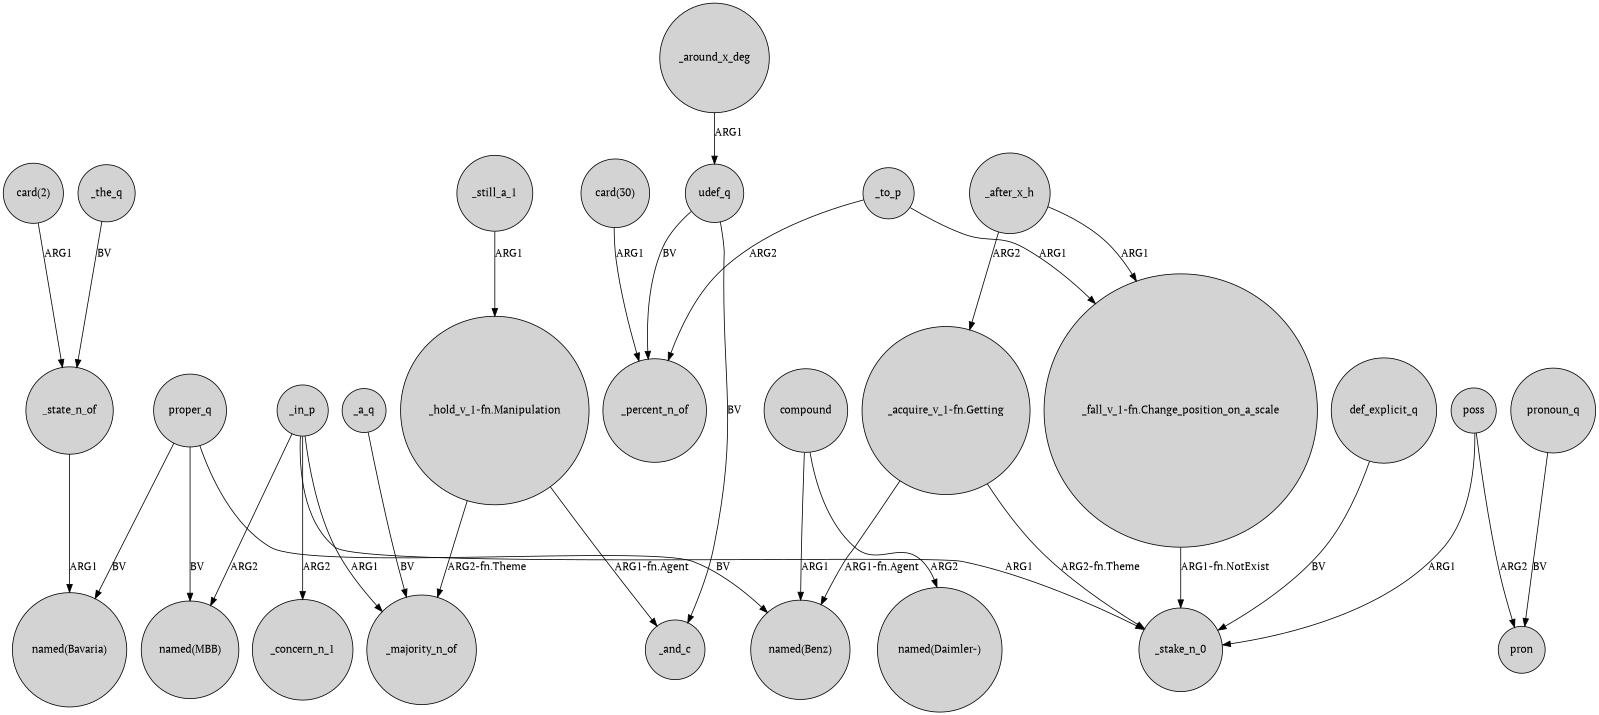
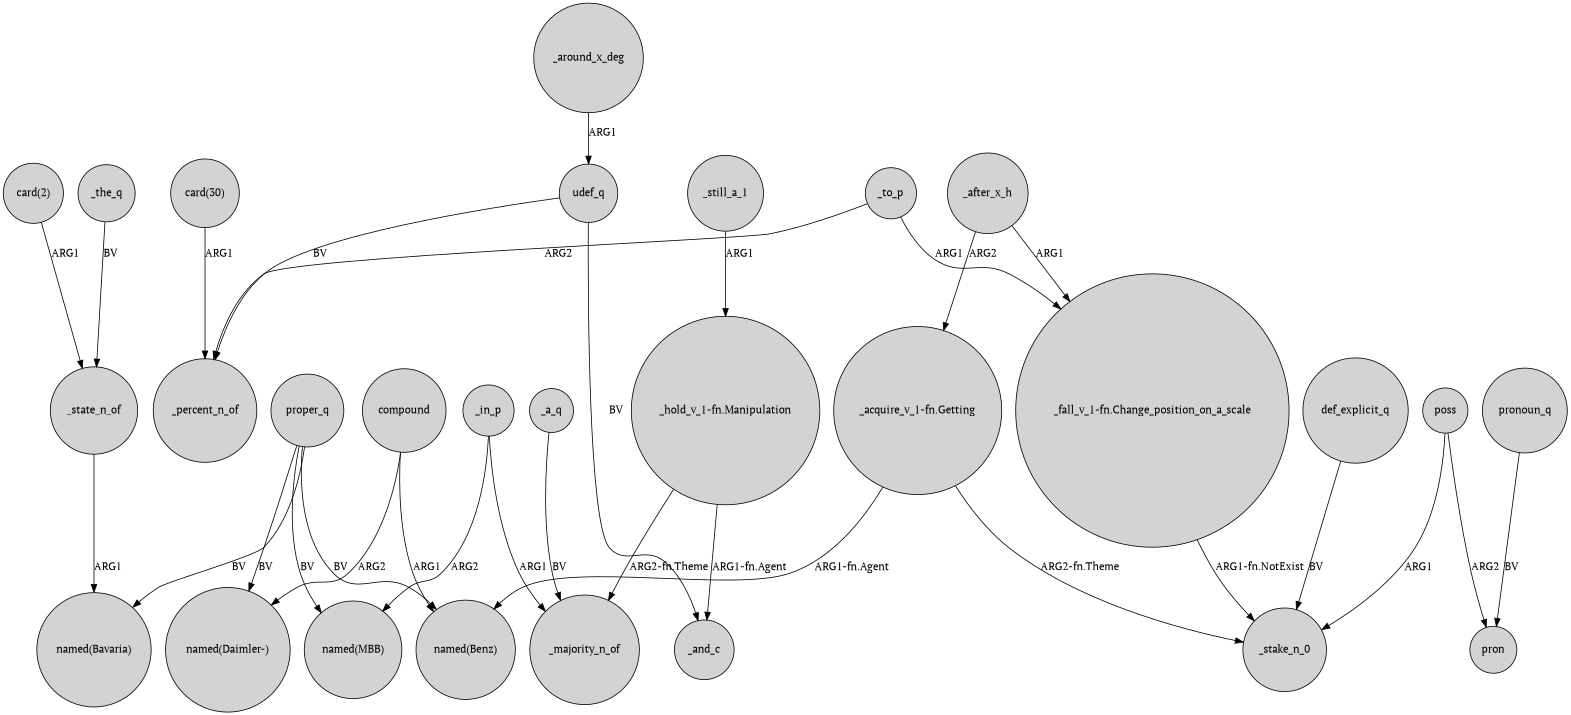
edge "proper_q" -> "named(Daimler-)": added, label "BV"
edge "_in_p" -> "_stake_n_0": removed, label "ARG1"
node "_concern_n_1": removed
